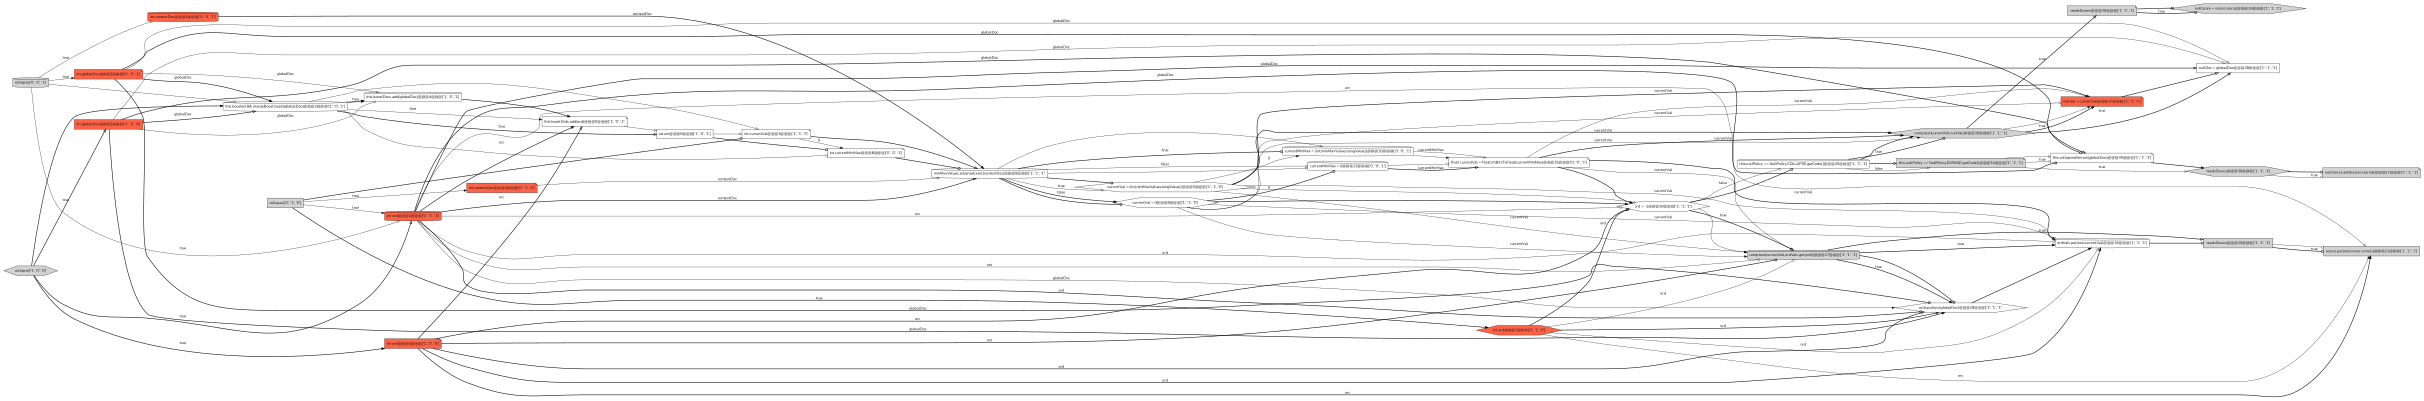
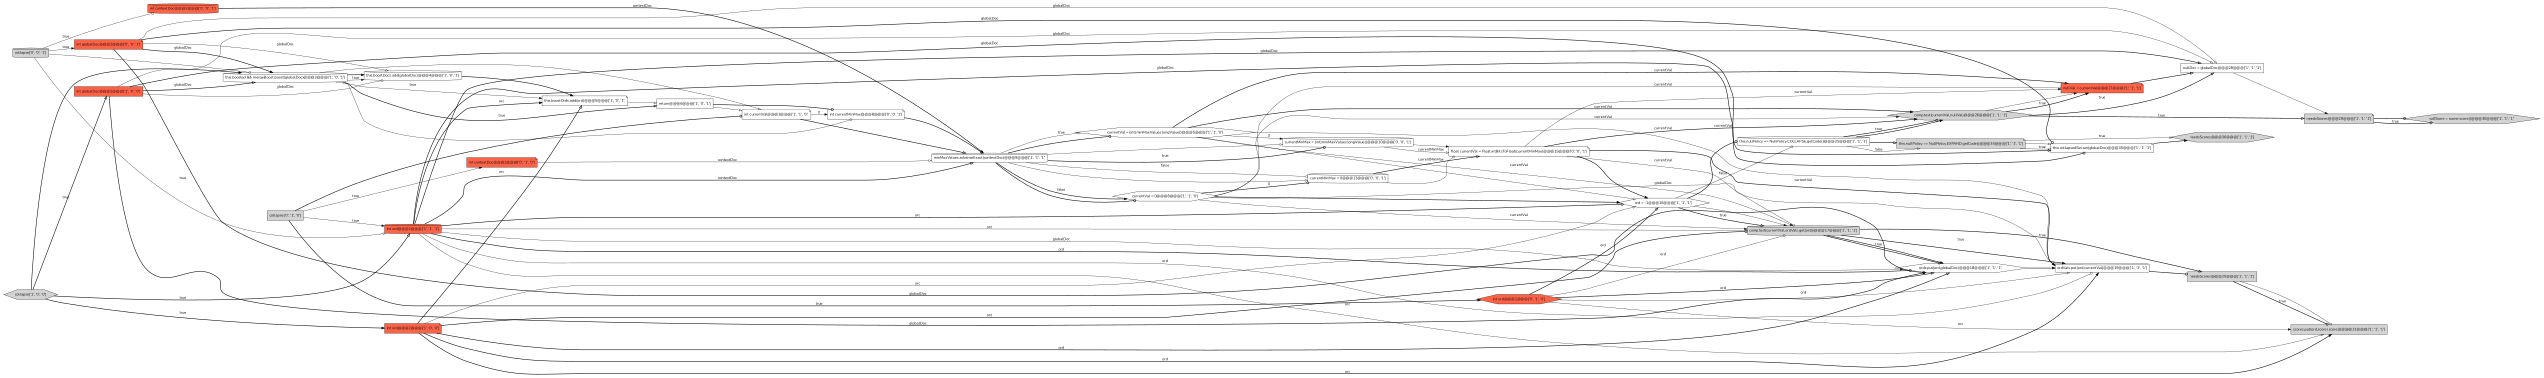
edge "nullDoc = globalDoc@@@28@@@['1', '1', '1']" -> "needsScores@@@29@@@['1', '1', '1']": added
node "nullScores.add(scorer.score())@@@37@@@['1', '1', '1']": removed
edge "int ord@@@2@@@['1', '1', '1']" -> "ord > -1@@@16@@@['1', '1', '1']": style solid -> bold
edge "currentVal = 0@@@8@@@['1', '1', '0']" -> "ordVals.put(ord,currentVal)@@@19@@@['1', '1', '1']": label "currentVal" -> "globalDoc"
edge "int ord@@@2@@@['1', '0', '0']" -> "ord > -1@@@16@@@['1', '1', '1']": style bold -> solid
